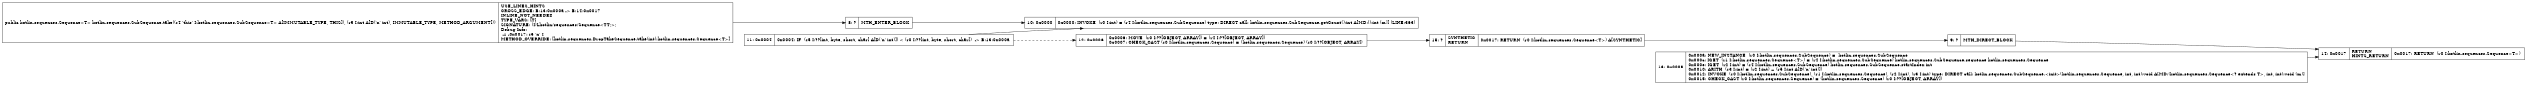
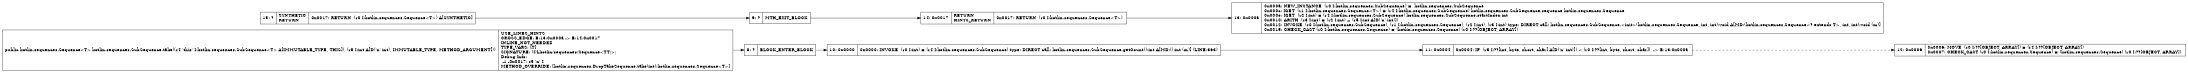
node "8: ?": text "MTH_ENTER_BLOCK" -> "BLOCK_ENTER_BLOCK"
edge "11: 0x0004" -> "10: 0x0000": reversed
edge "12: 0x0006" -> "15: ?": removed
node "9: ?": text "MTH_DIRECT_BLOCK" -> "MTH_EXIT_BLOCK"
edge "13: 0x000a" -> "14: 0x0017": reversed
